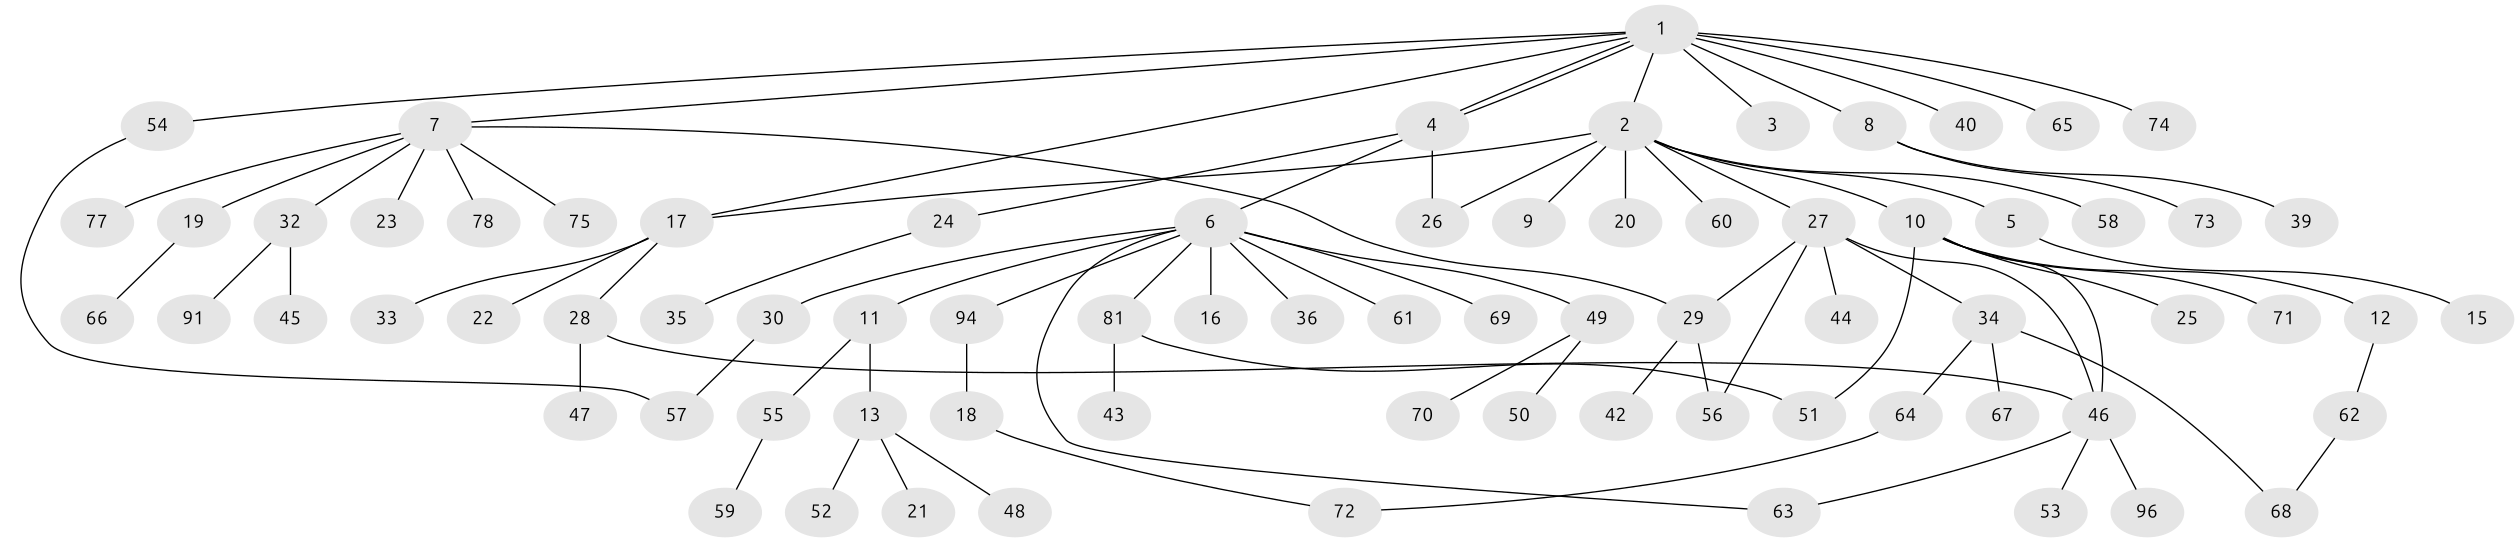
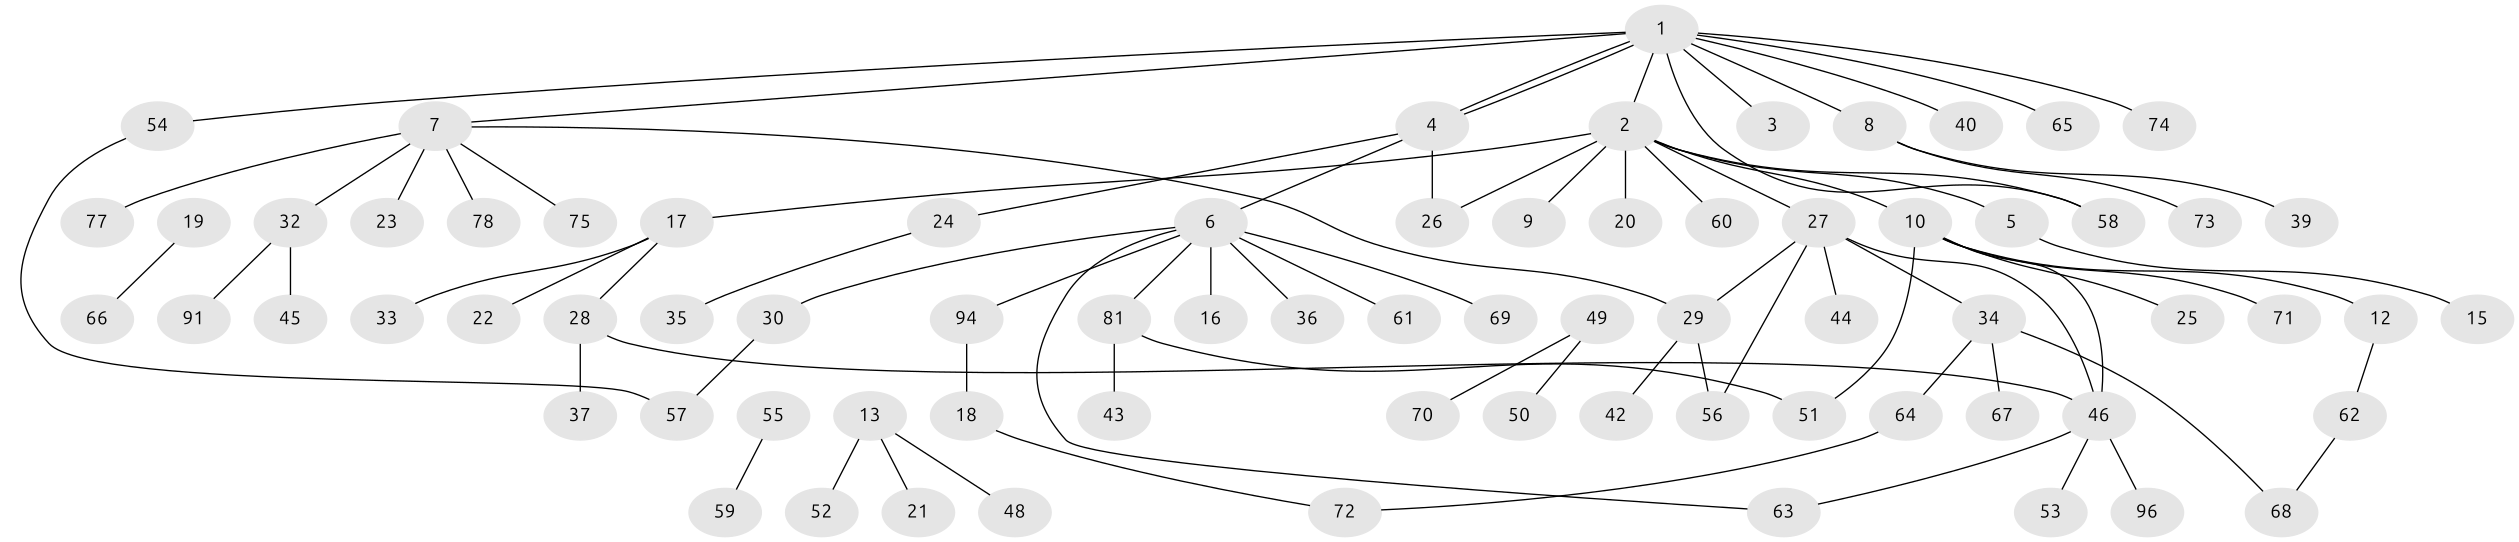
edge "1" -- "17": now "1" -- "58"
edge "7" -- "19": removed
edge "6" -- "49": removed
node "11": removed
node "47": label "47" -> "37"
